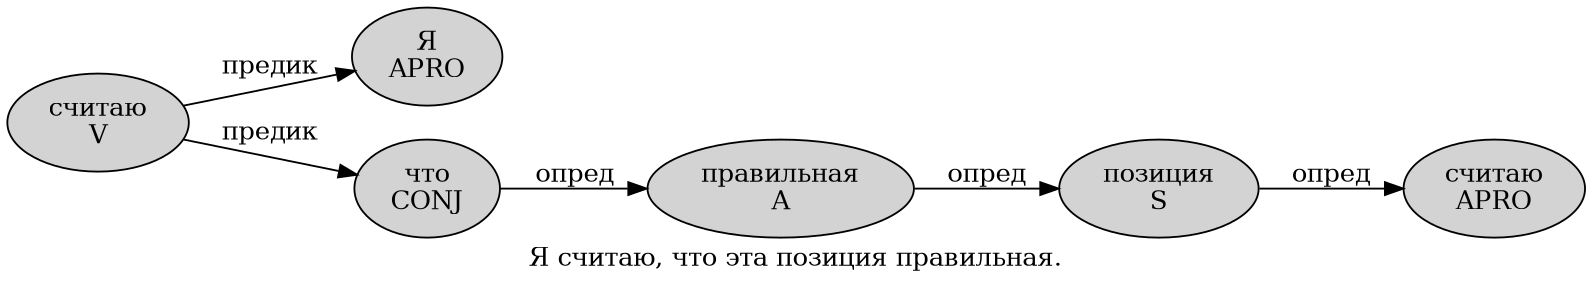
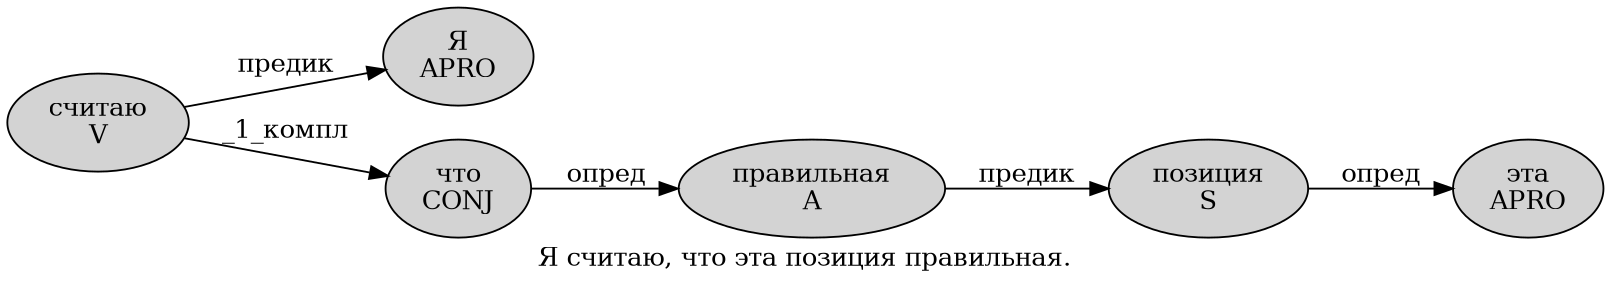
edge "считаю V" -> "что CONJ": label "предик" -> "_1_компл"
edge "правильная A" -> "позиция S": label "опред" -> "предик"
node "считаю APRO": label "считаю APRO" -> "эта APRO"
